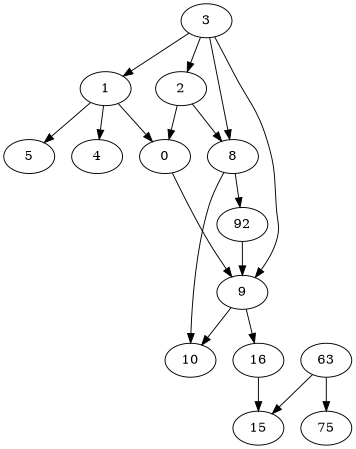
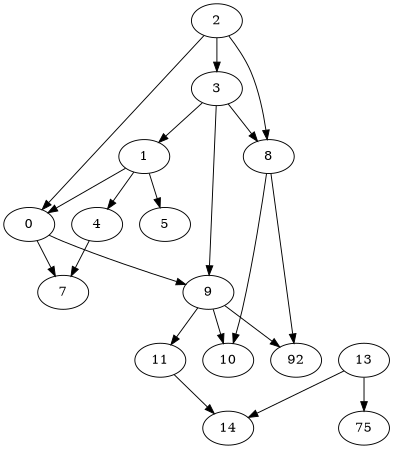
edge "3" -> "2": reversed
edge "92" -> "9": reversed
node "7": added
node "16": label "16" -> "11"
node "63": label "63" -> "13"
node "15": label "15" -> "14"
